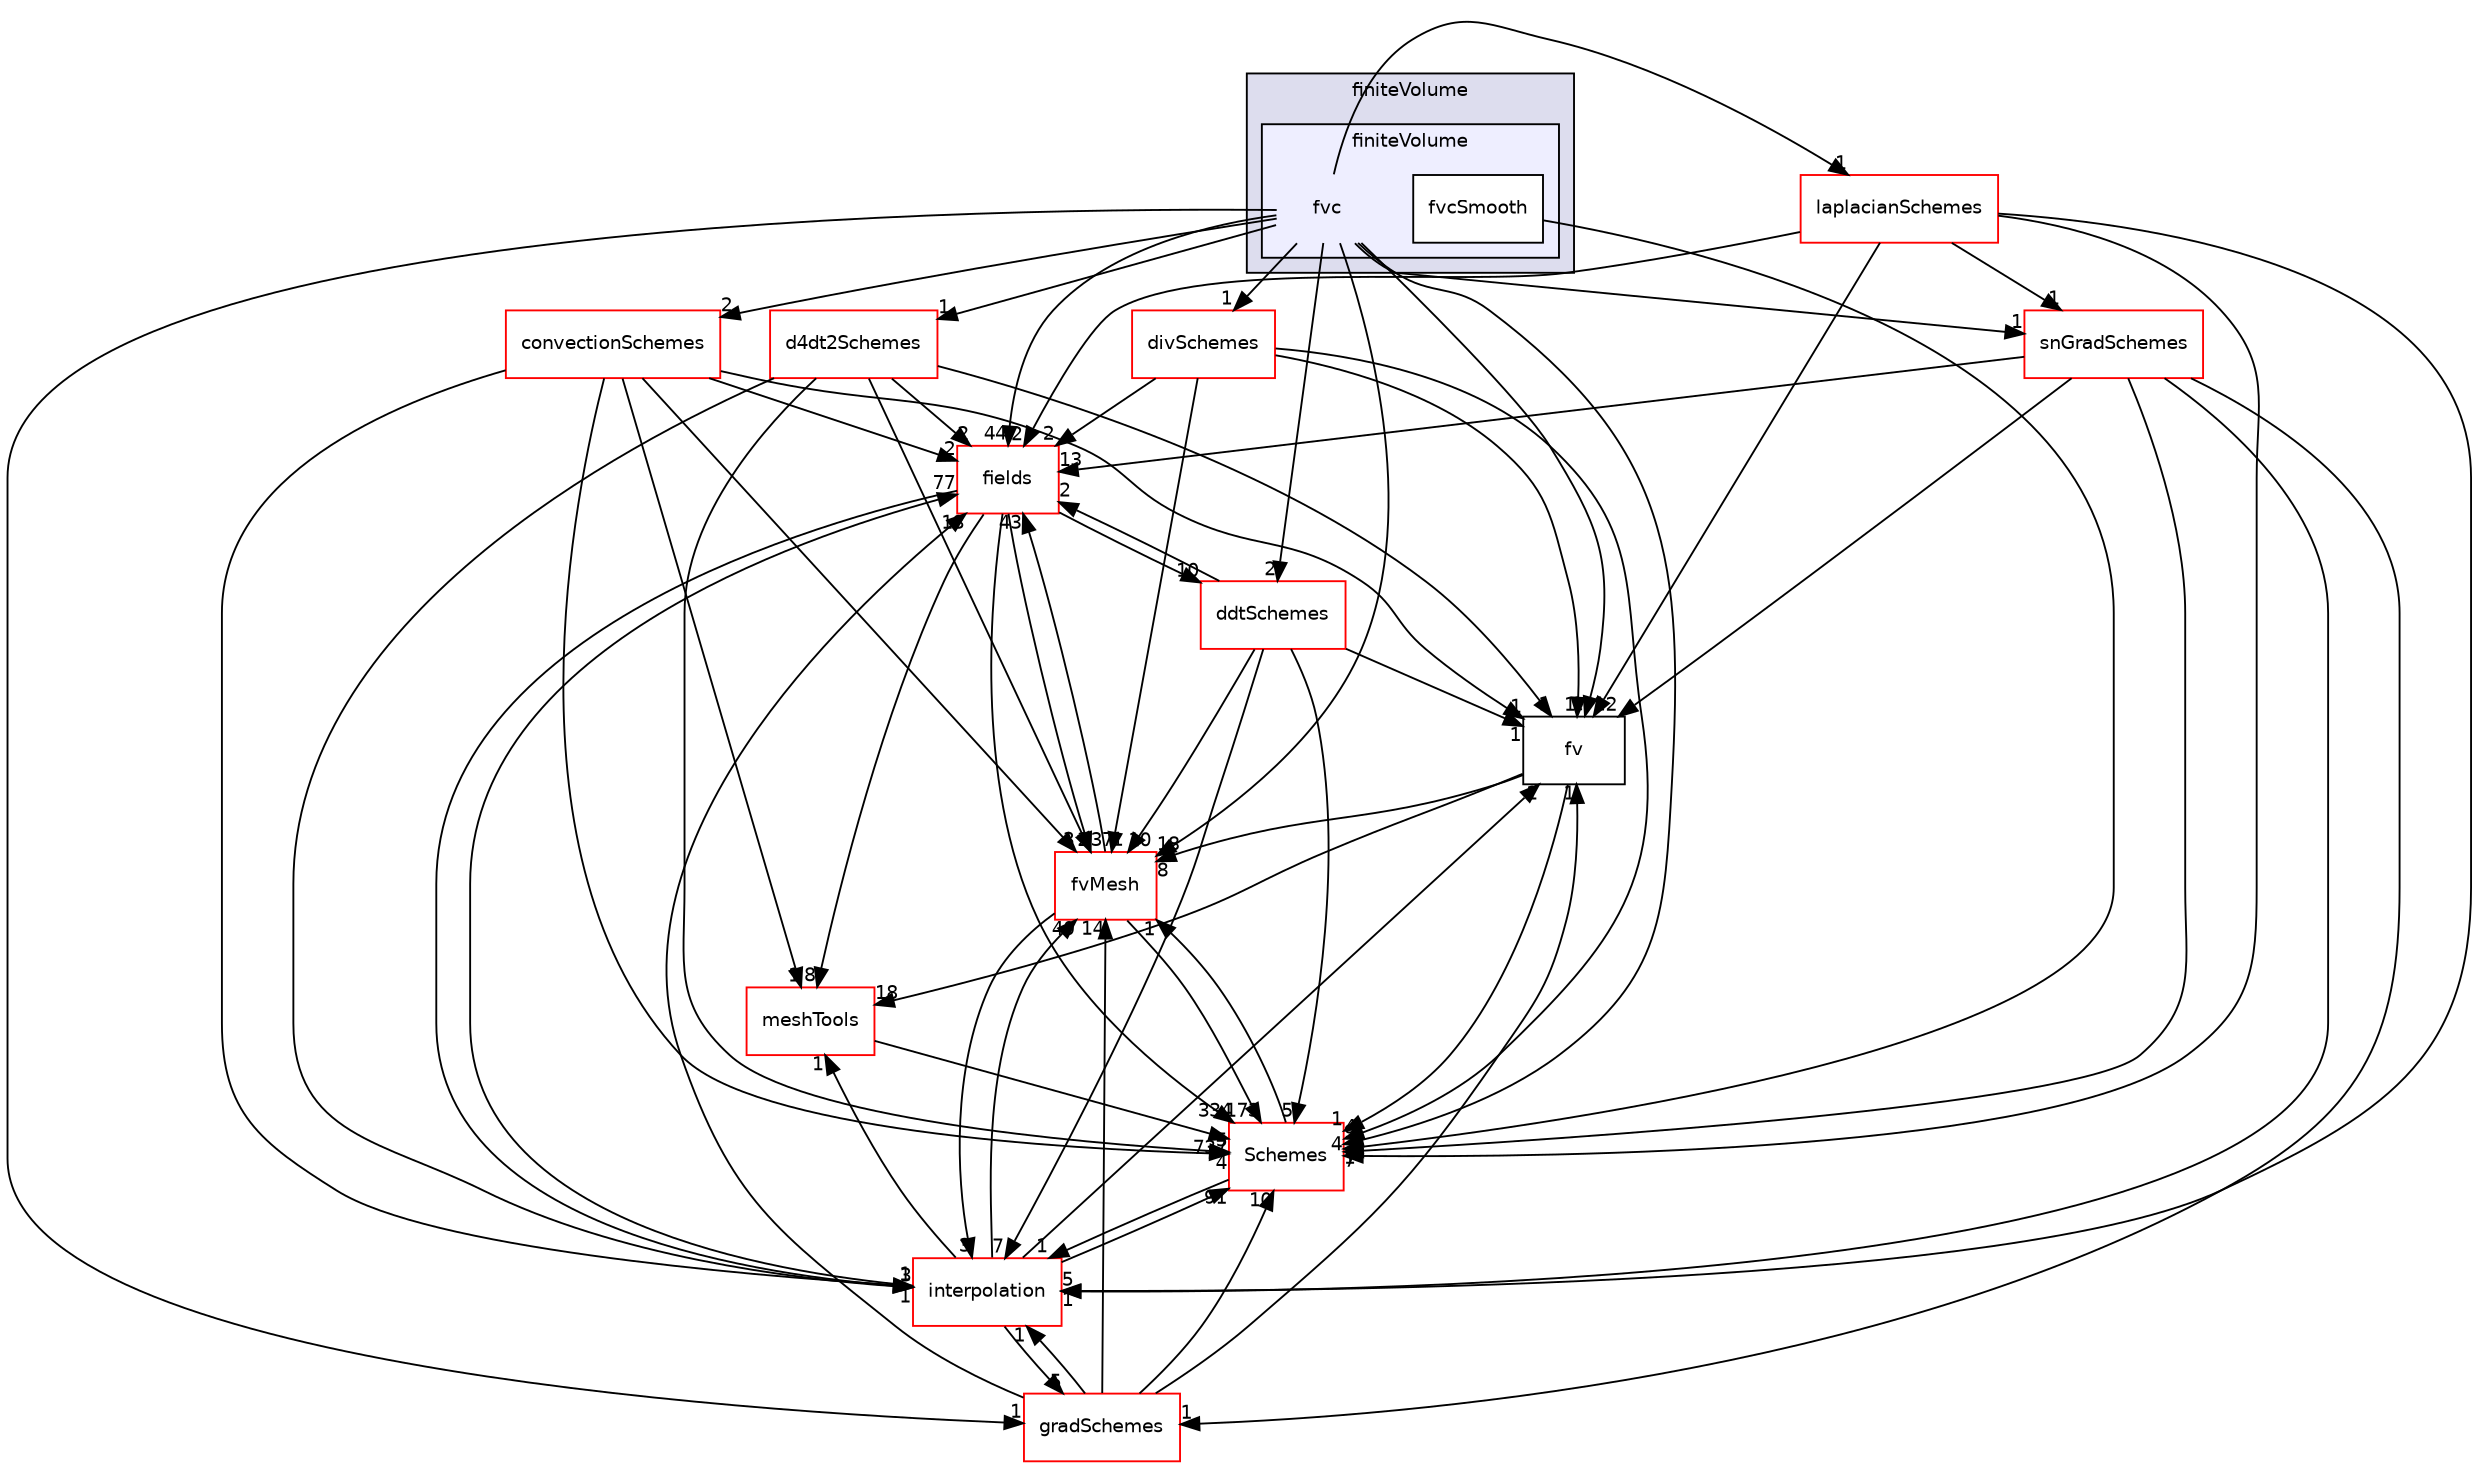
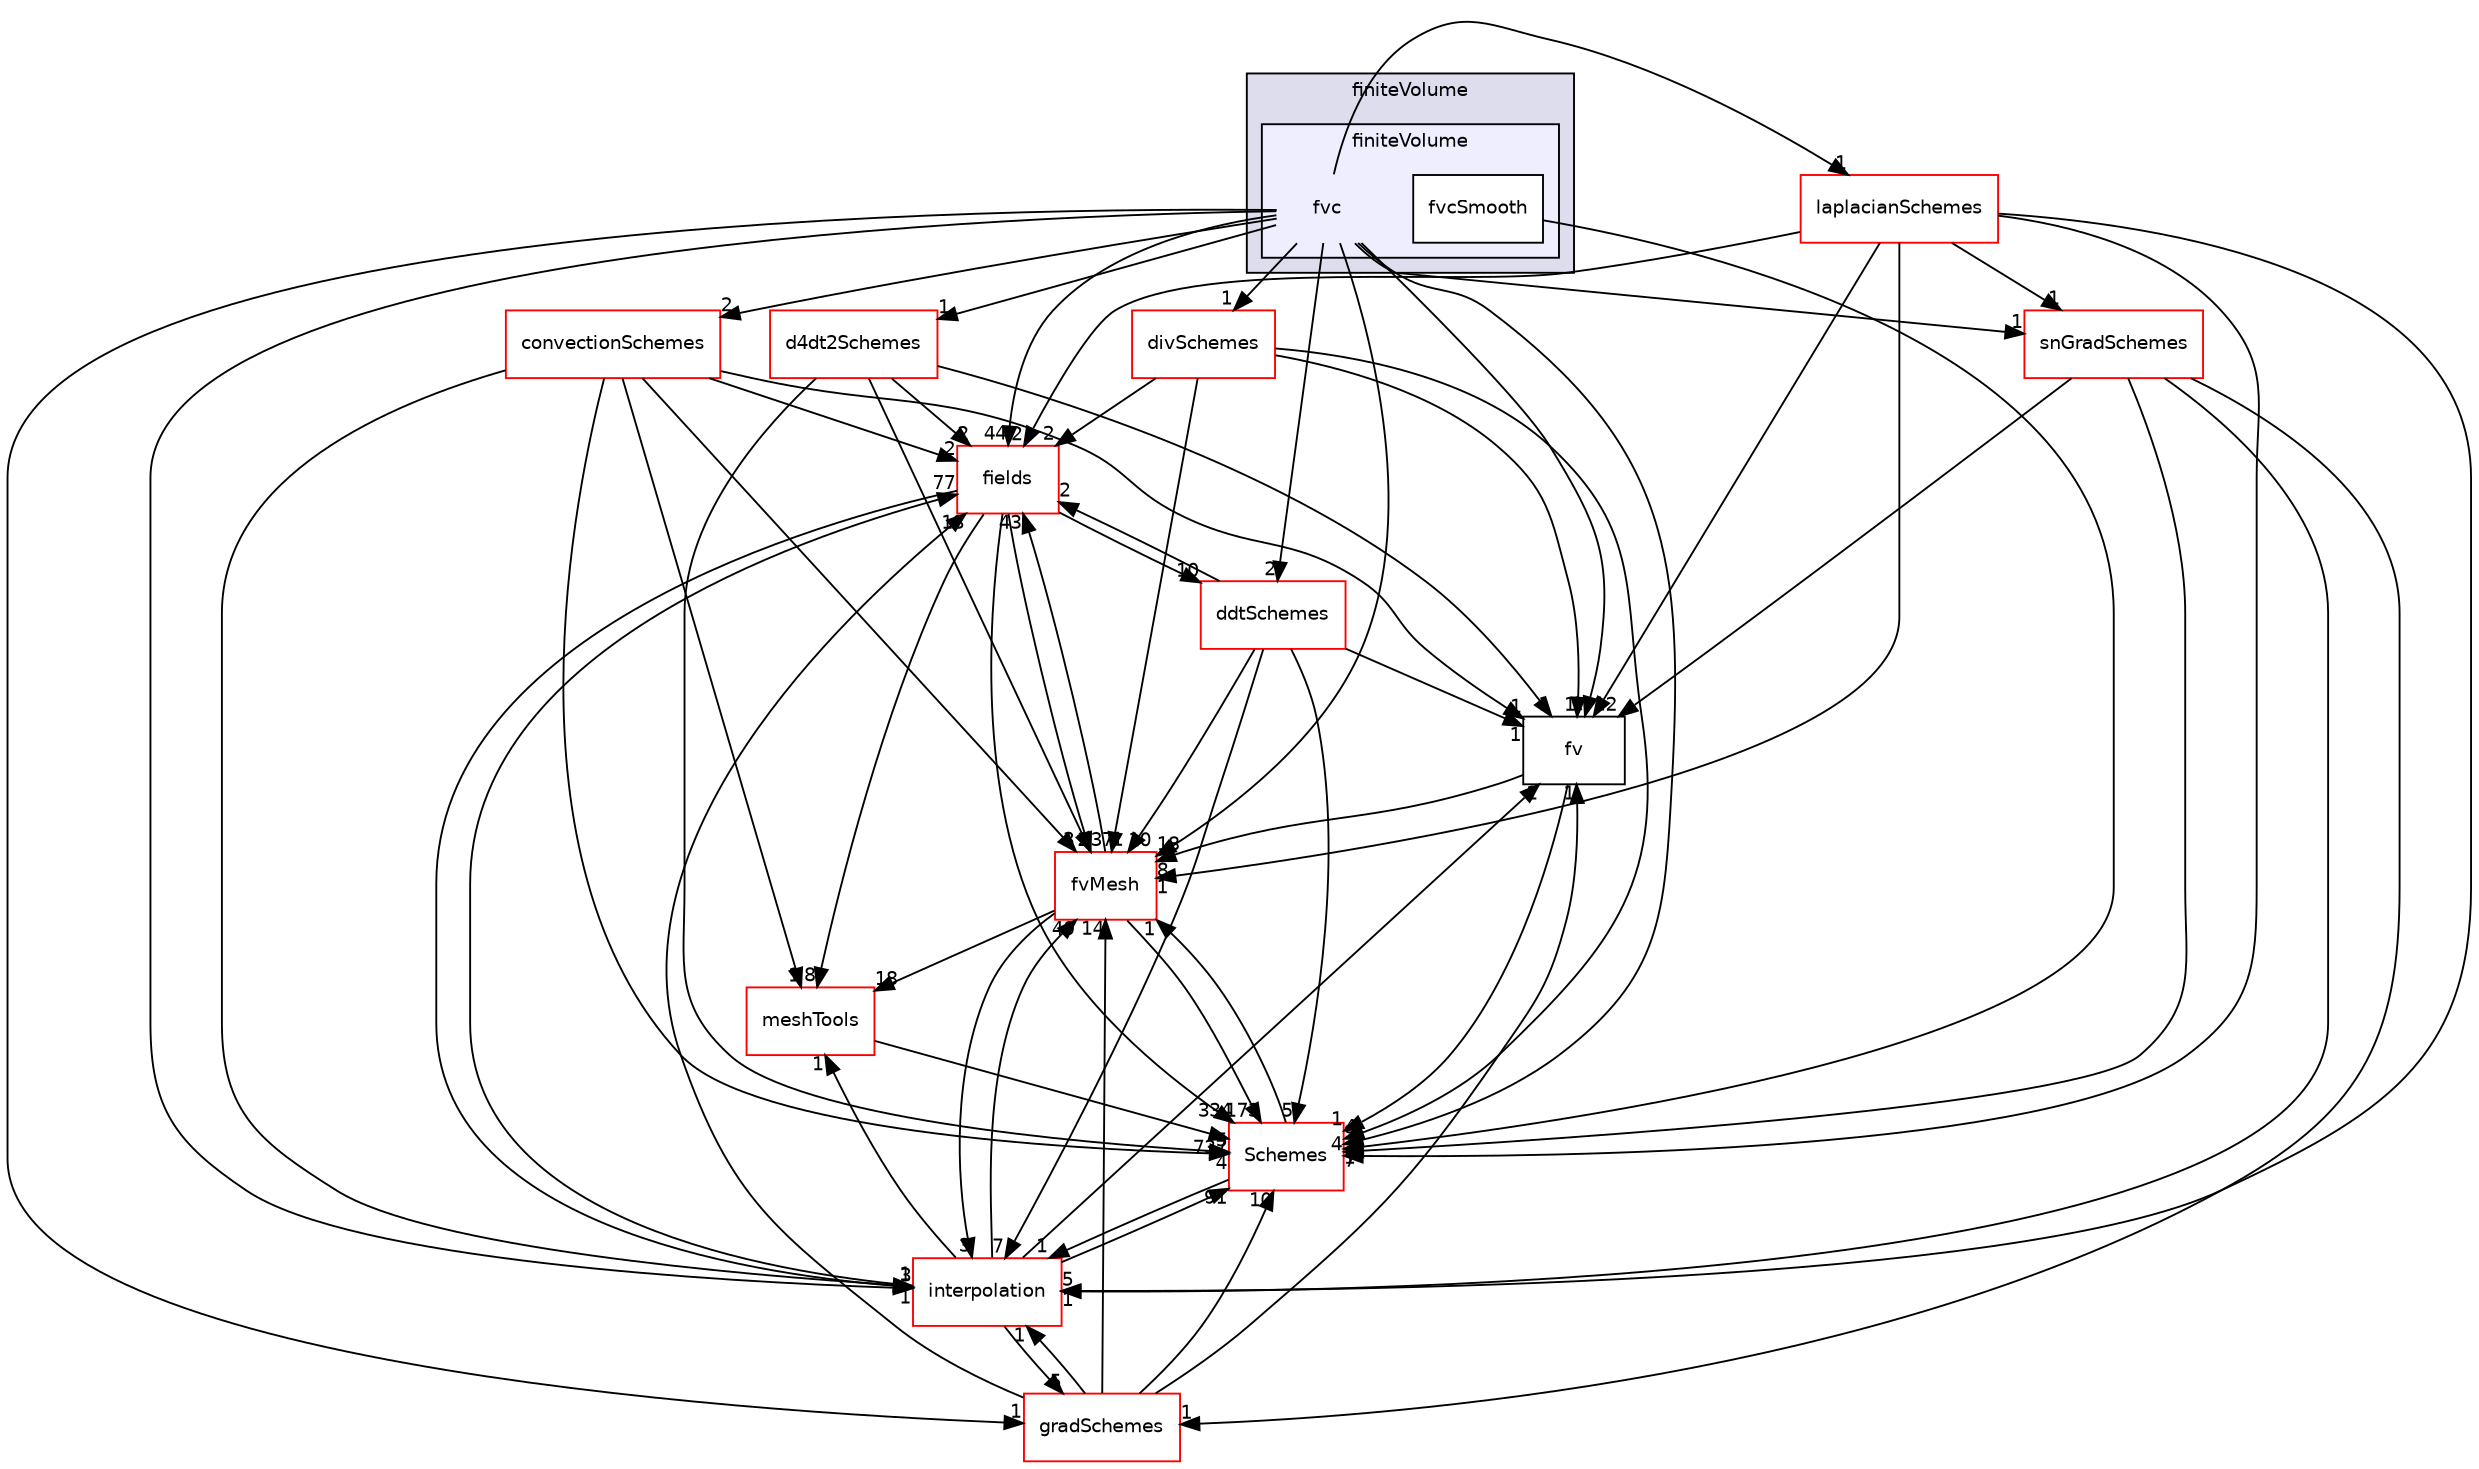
edge "snGradSchemes" -> "fields": removed
edge "laplacianSchemes" -> "fvMesh": added
edge "fv" -> "meshTools": now "fvMesh" -> "meshTools"
edge "d4dt2Schemes" -> "interpolation": now "fvc" -> "interpolation"
